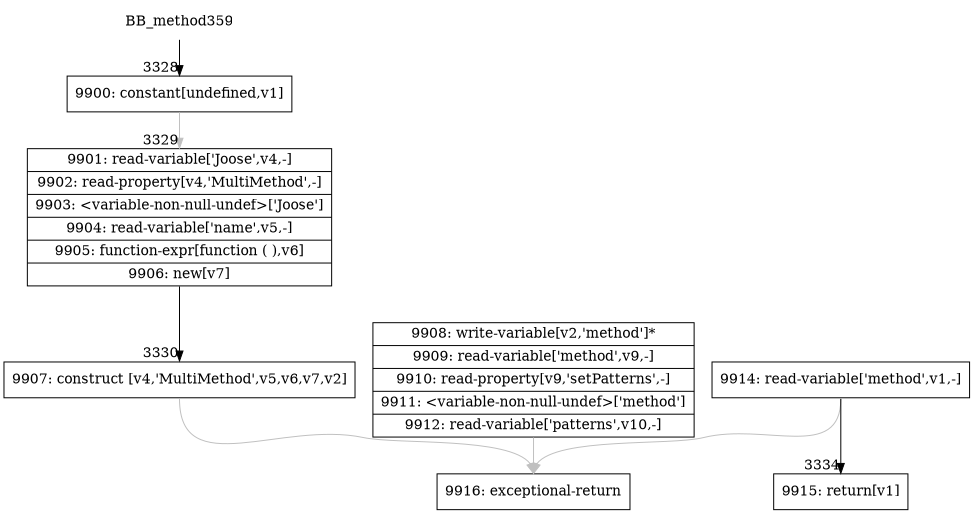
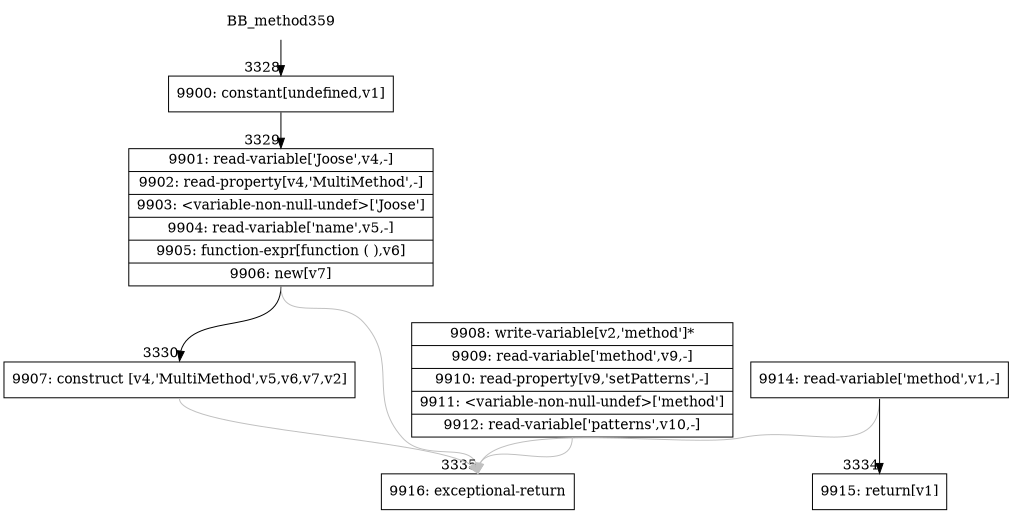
edge "9900: constant[undefined,v1]" -> "9901: read-variable['Joose',v4,-]": color gray -> black
edge "9901: read-variable['Joose',v4,-]" -> "9916: exceptional-return": added
